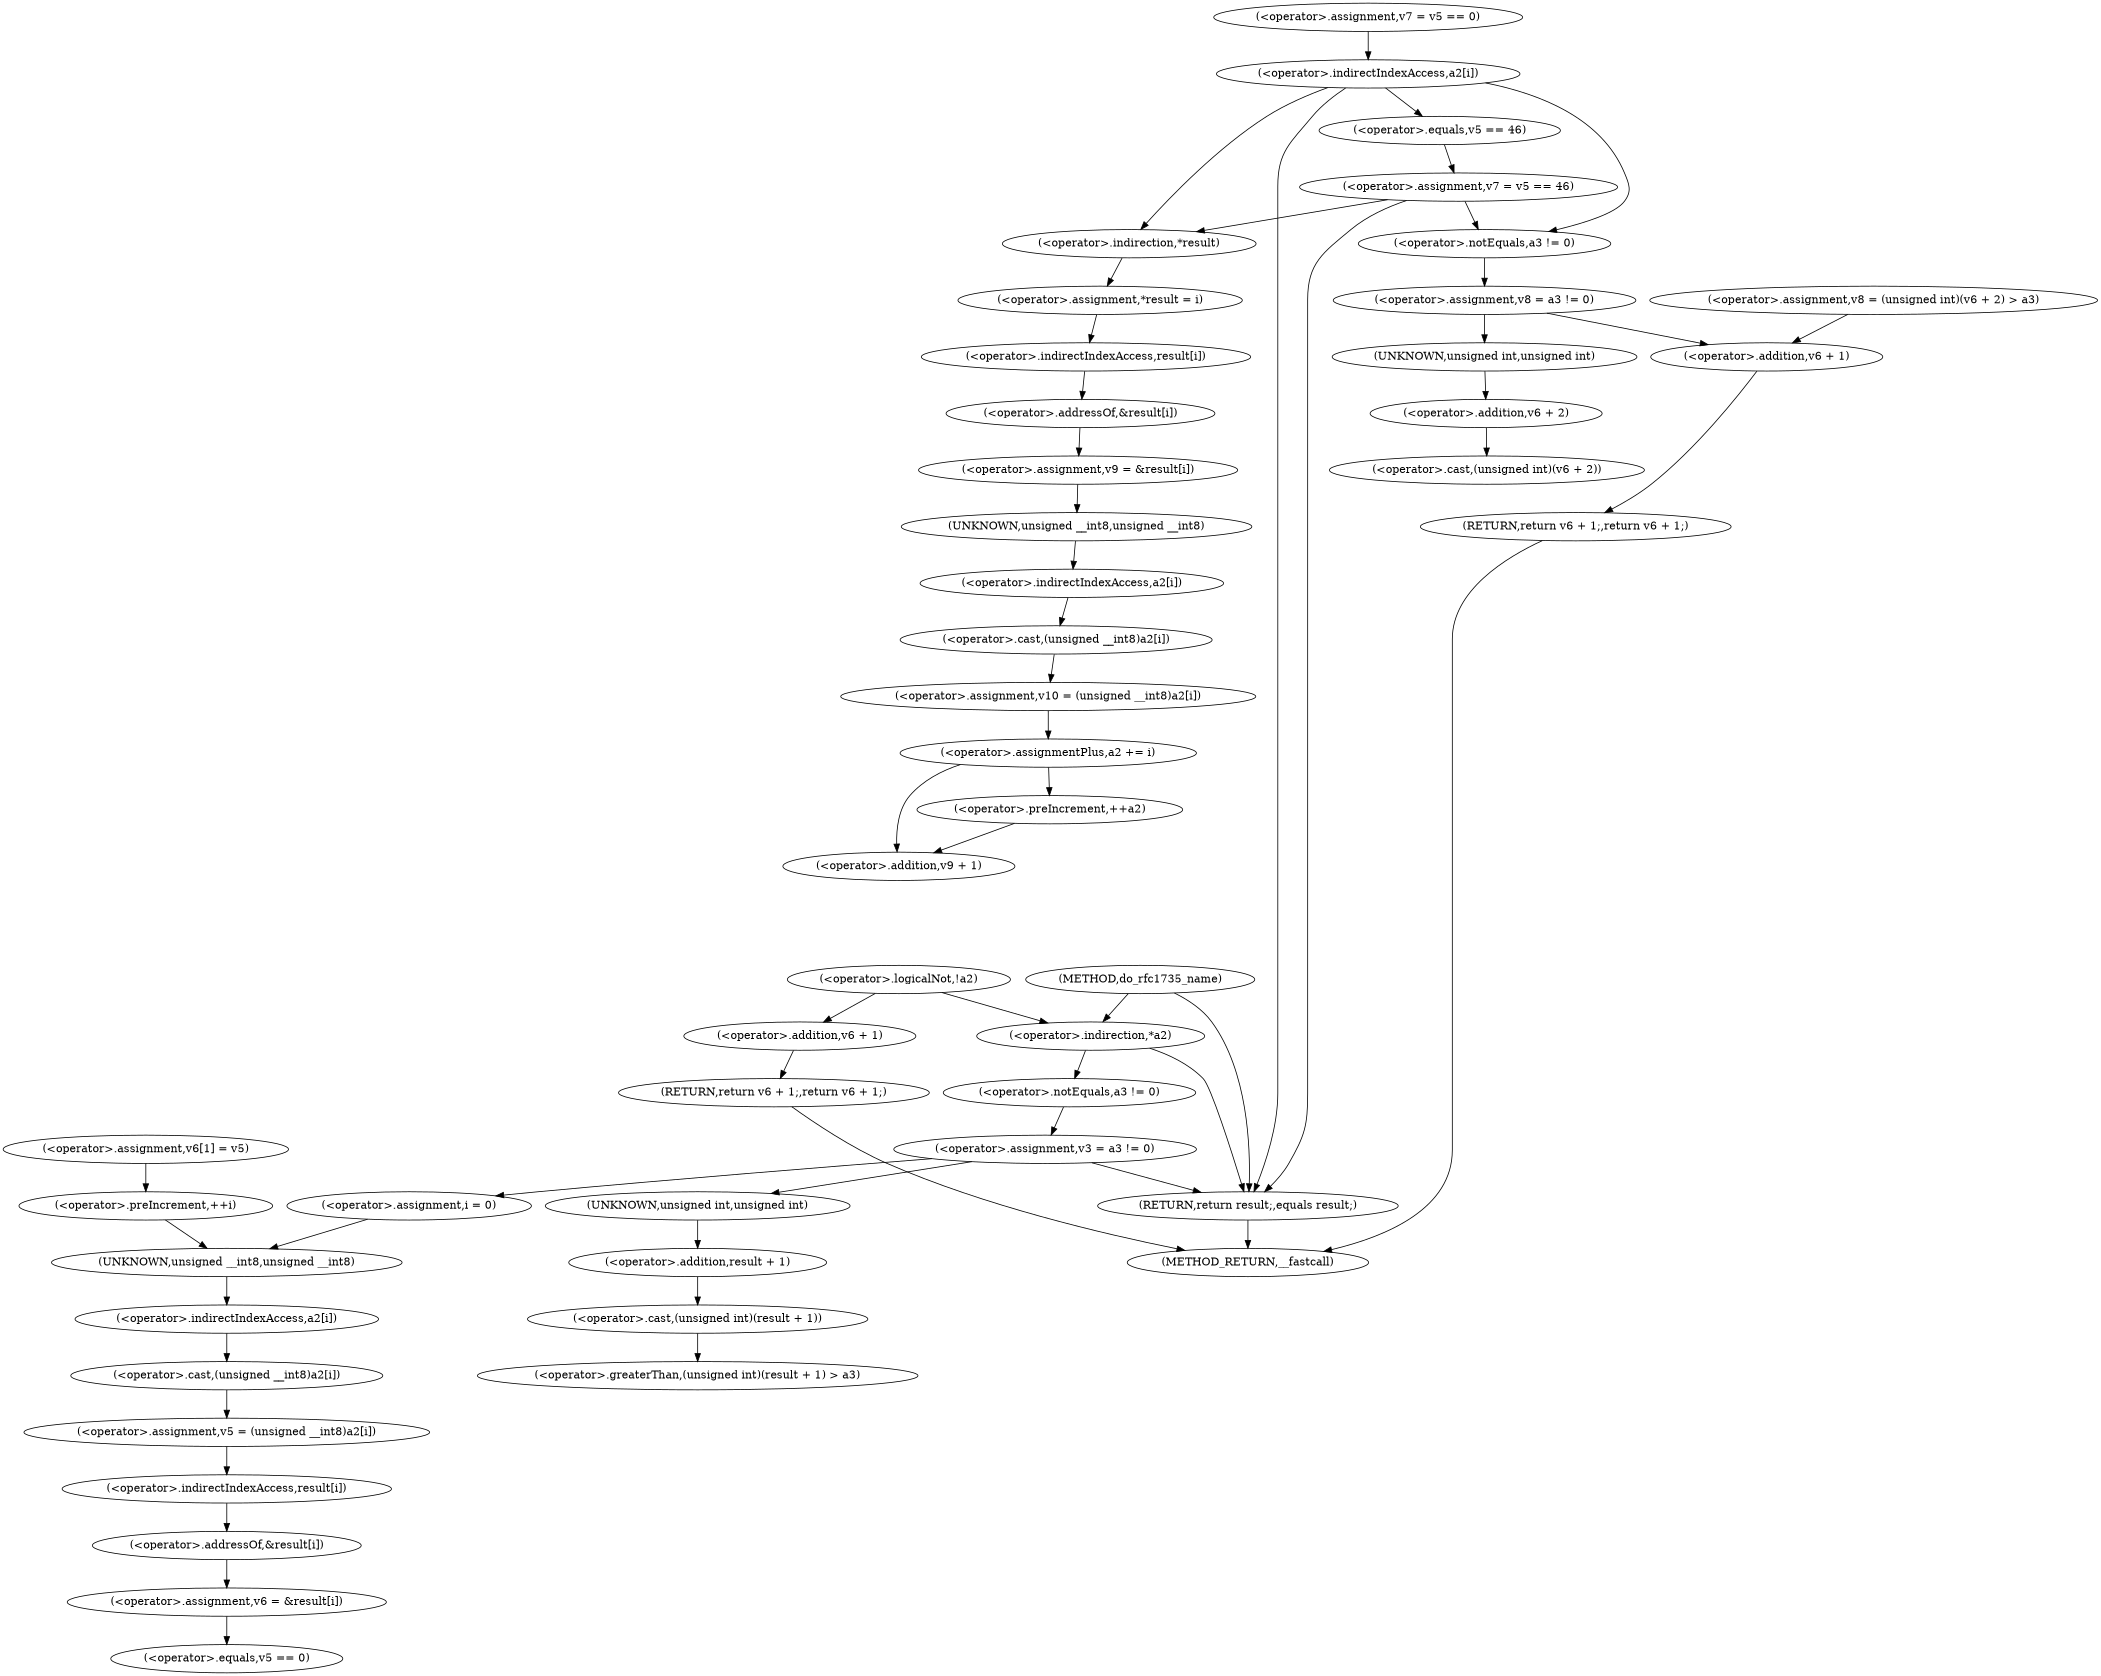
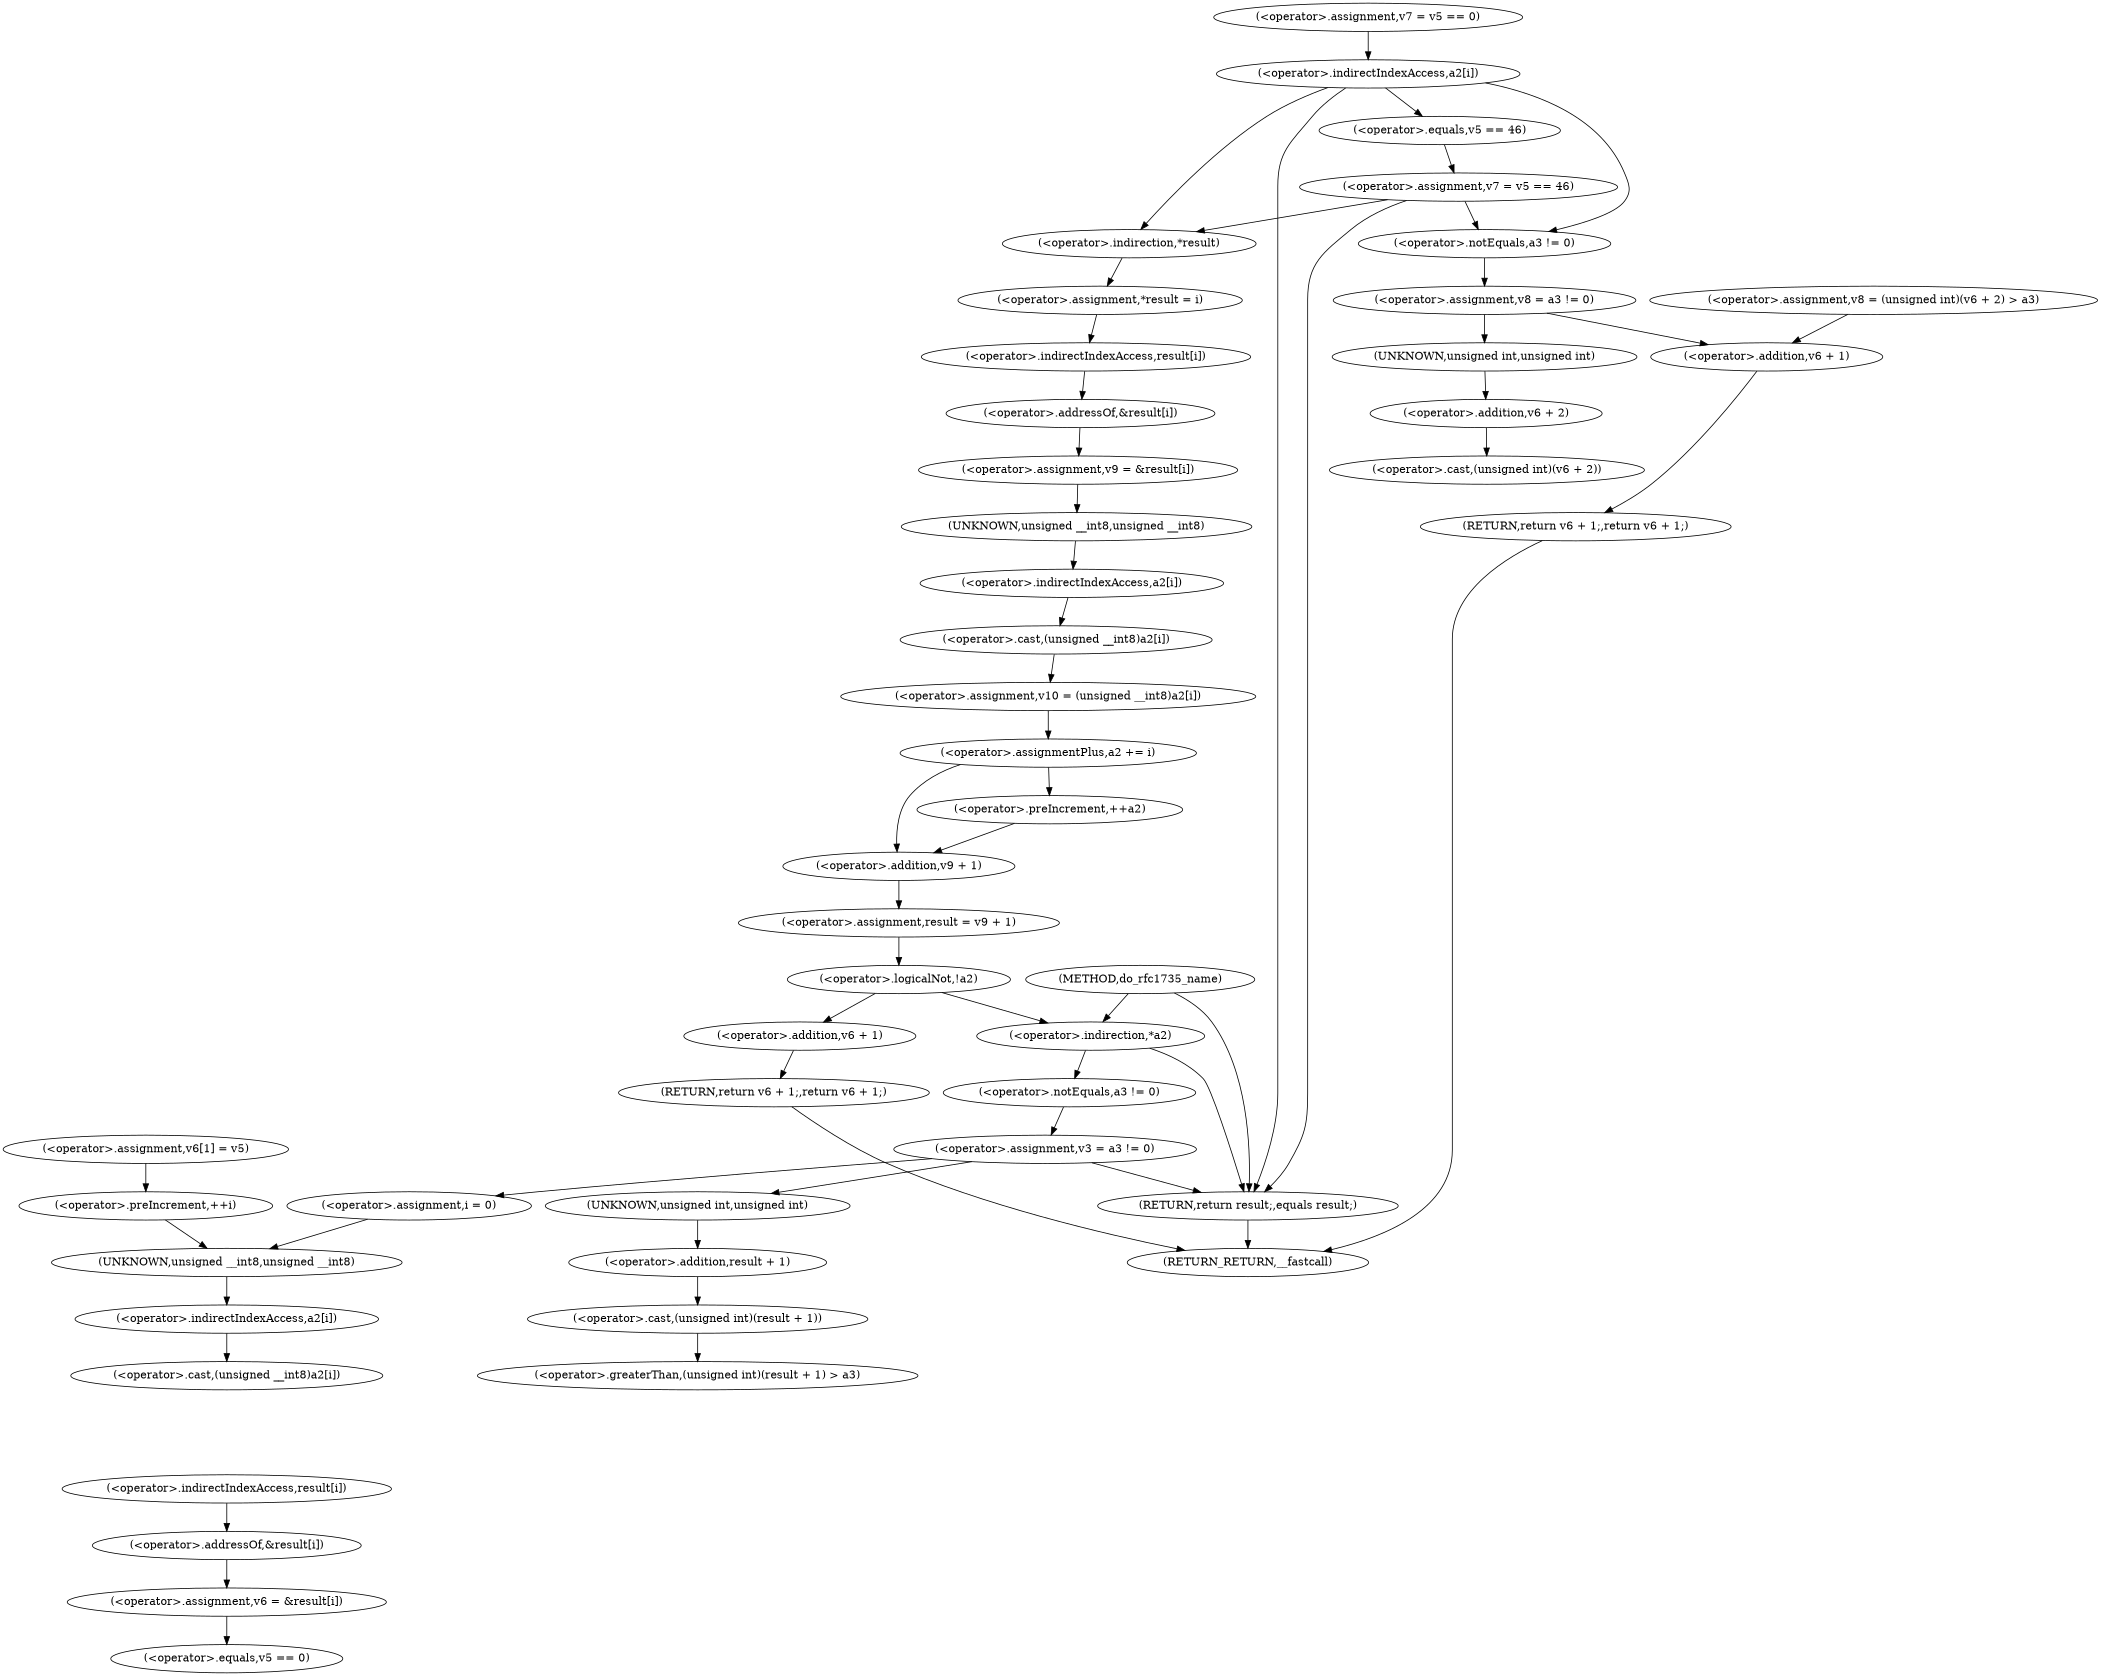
node "(<operator>.assignment,result = v9 + 1)": added
node "(METHOD_RETURN,__fastcall)": label "(METHOD_RETURN,__fastcall)" -> "(RETURN_RETURN,__fastcall)"
node "(<operator>.assignment,v5 = (unsigned __int8)a2[i])": removed
